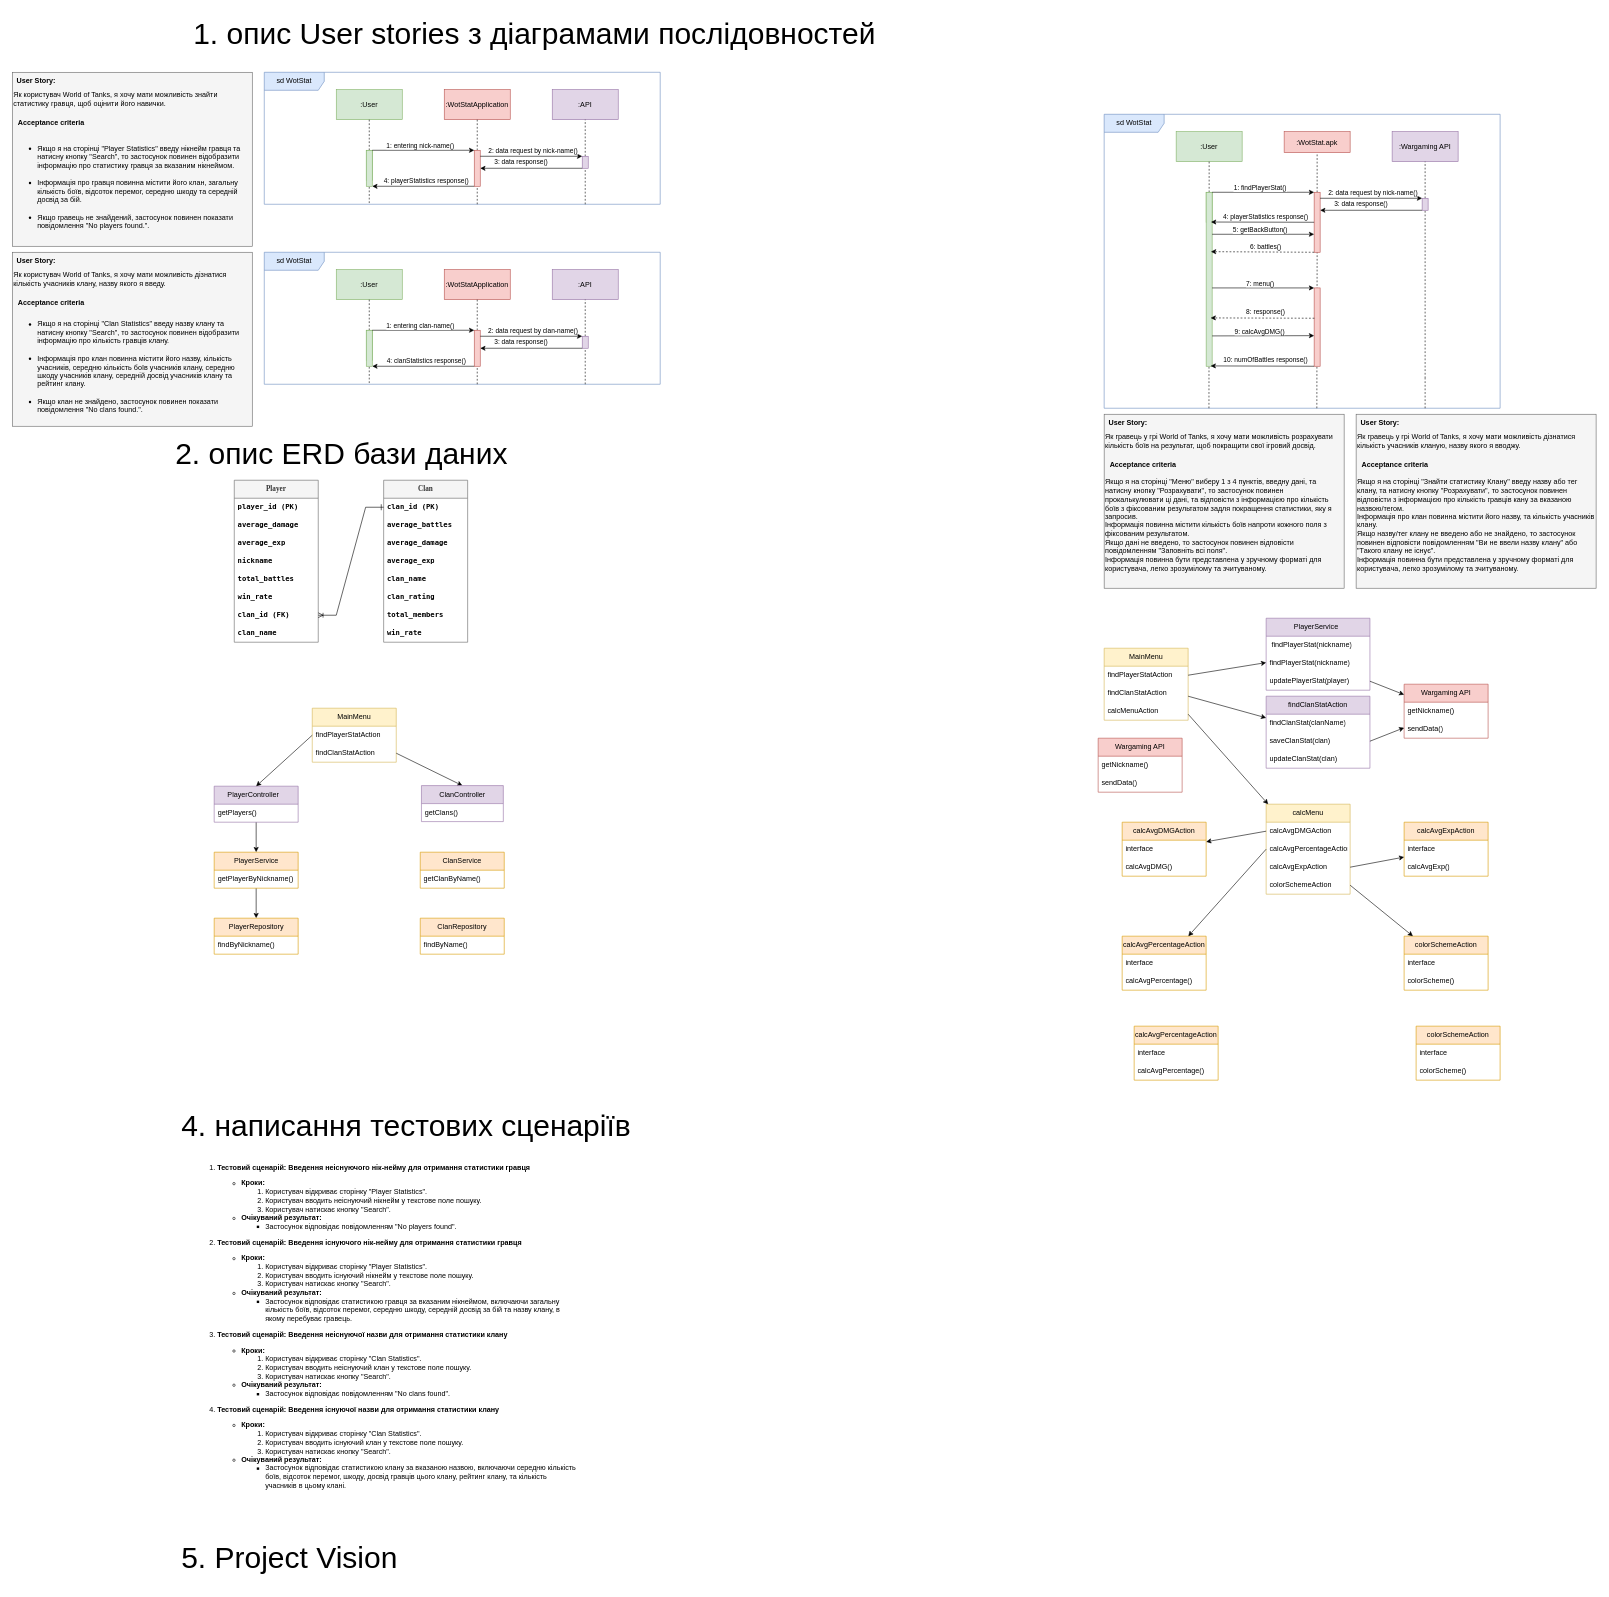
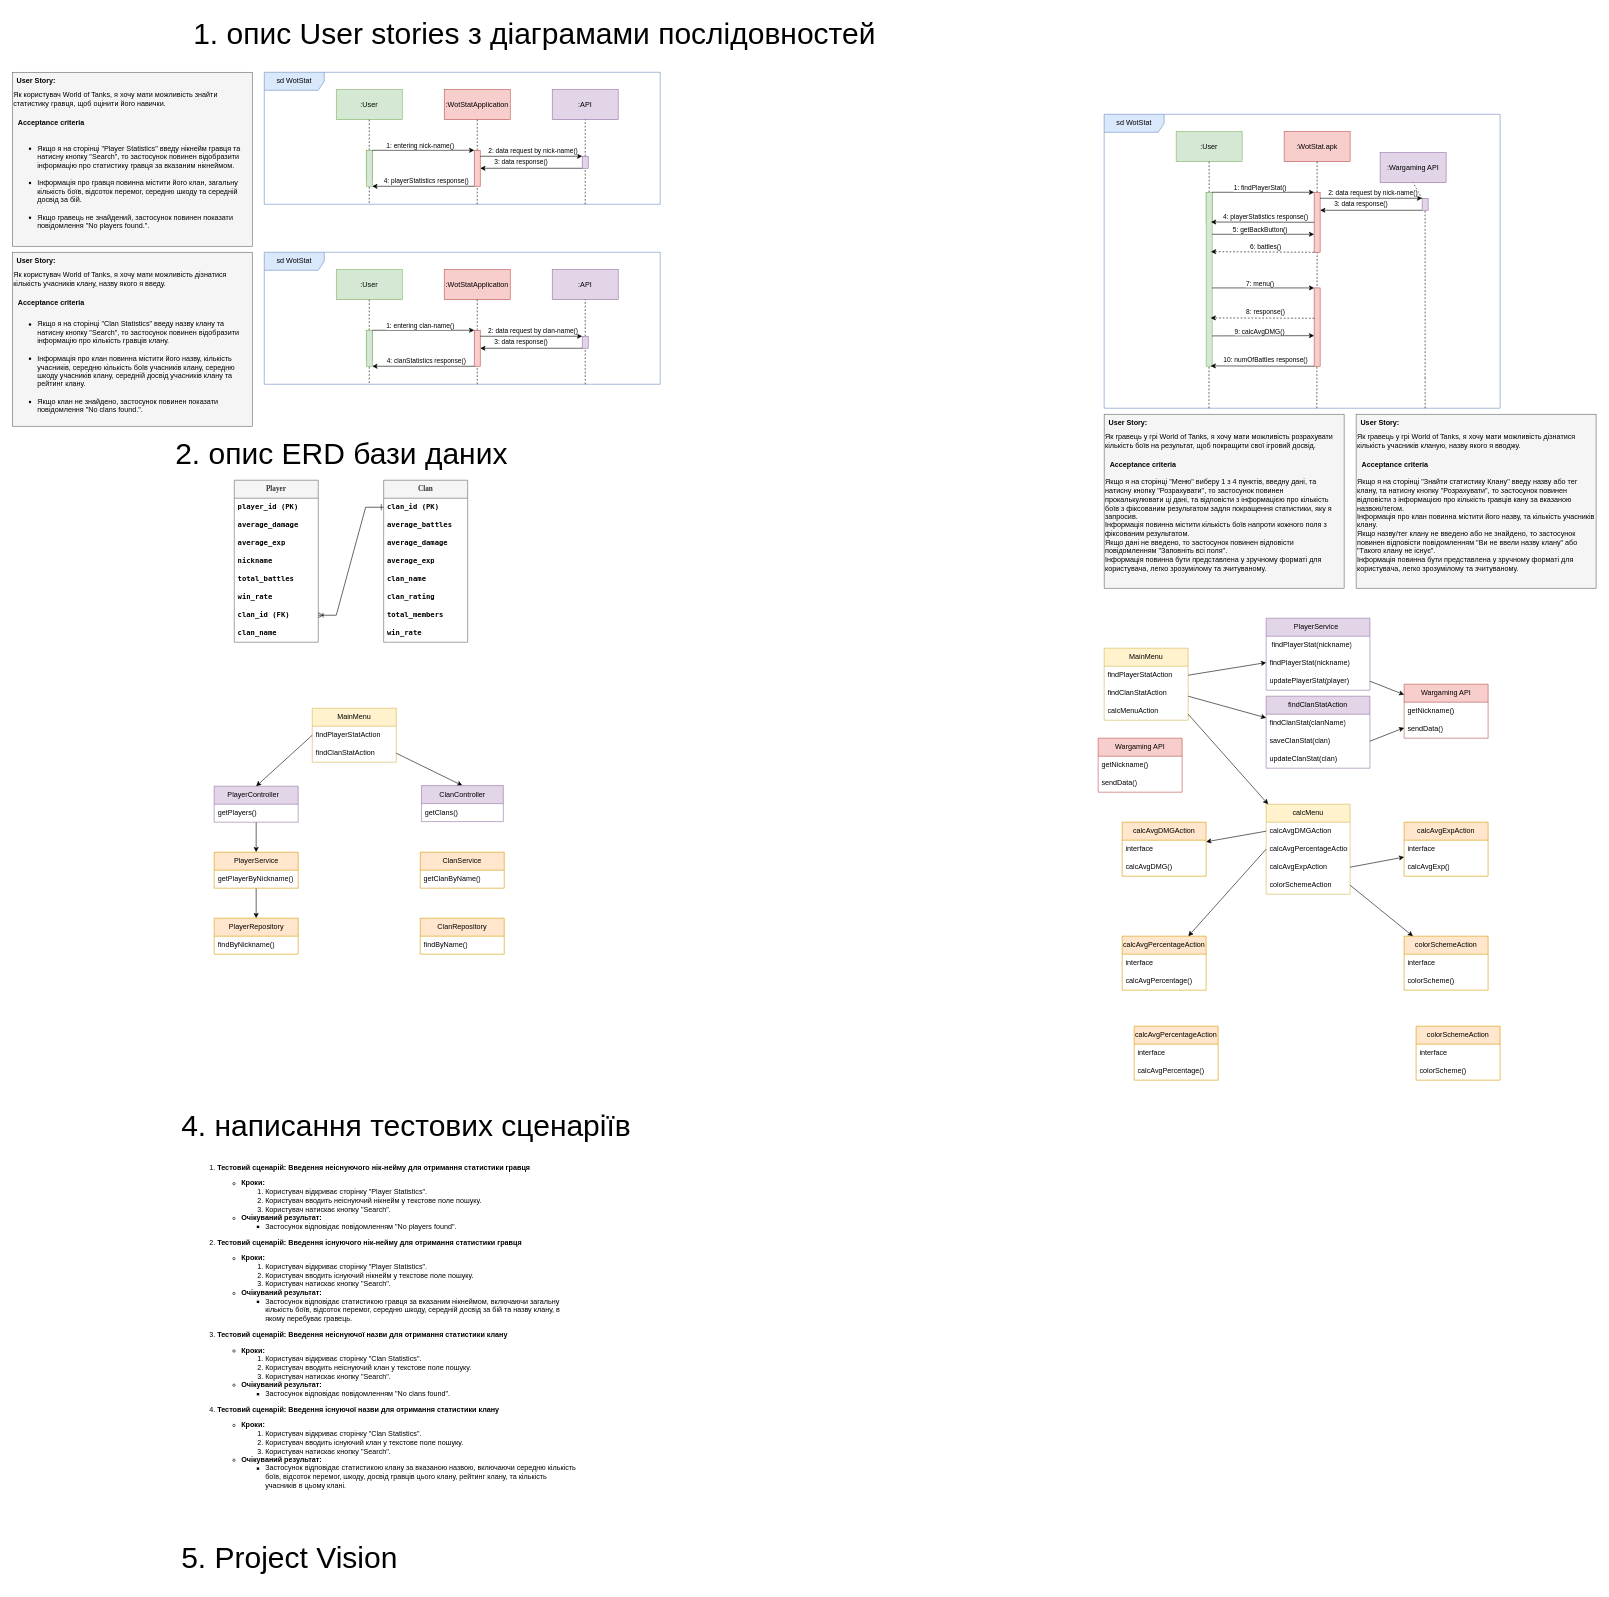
node ":WotStat.apk": size 66x21 -> 66x30
node ":Wargaming API": moved (1425, 147) -> (1413, 168)
